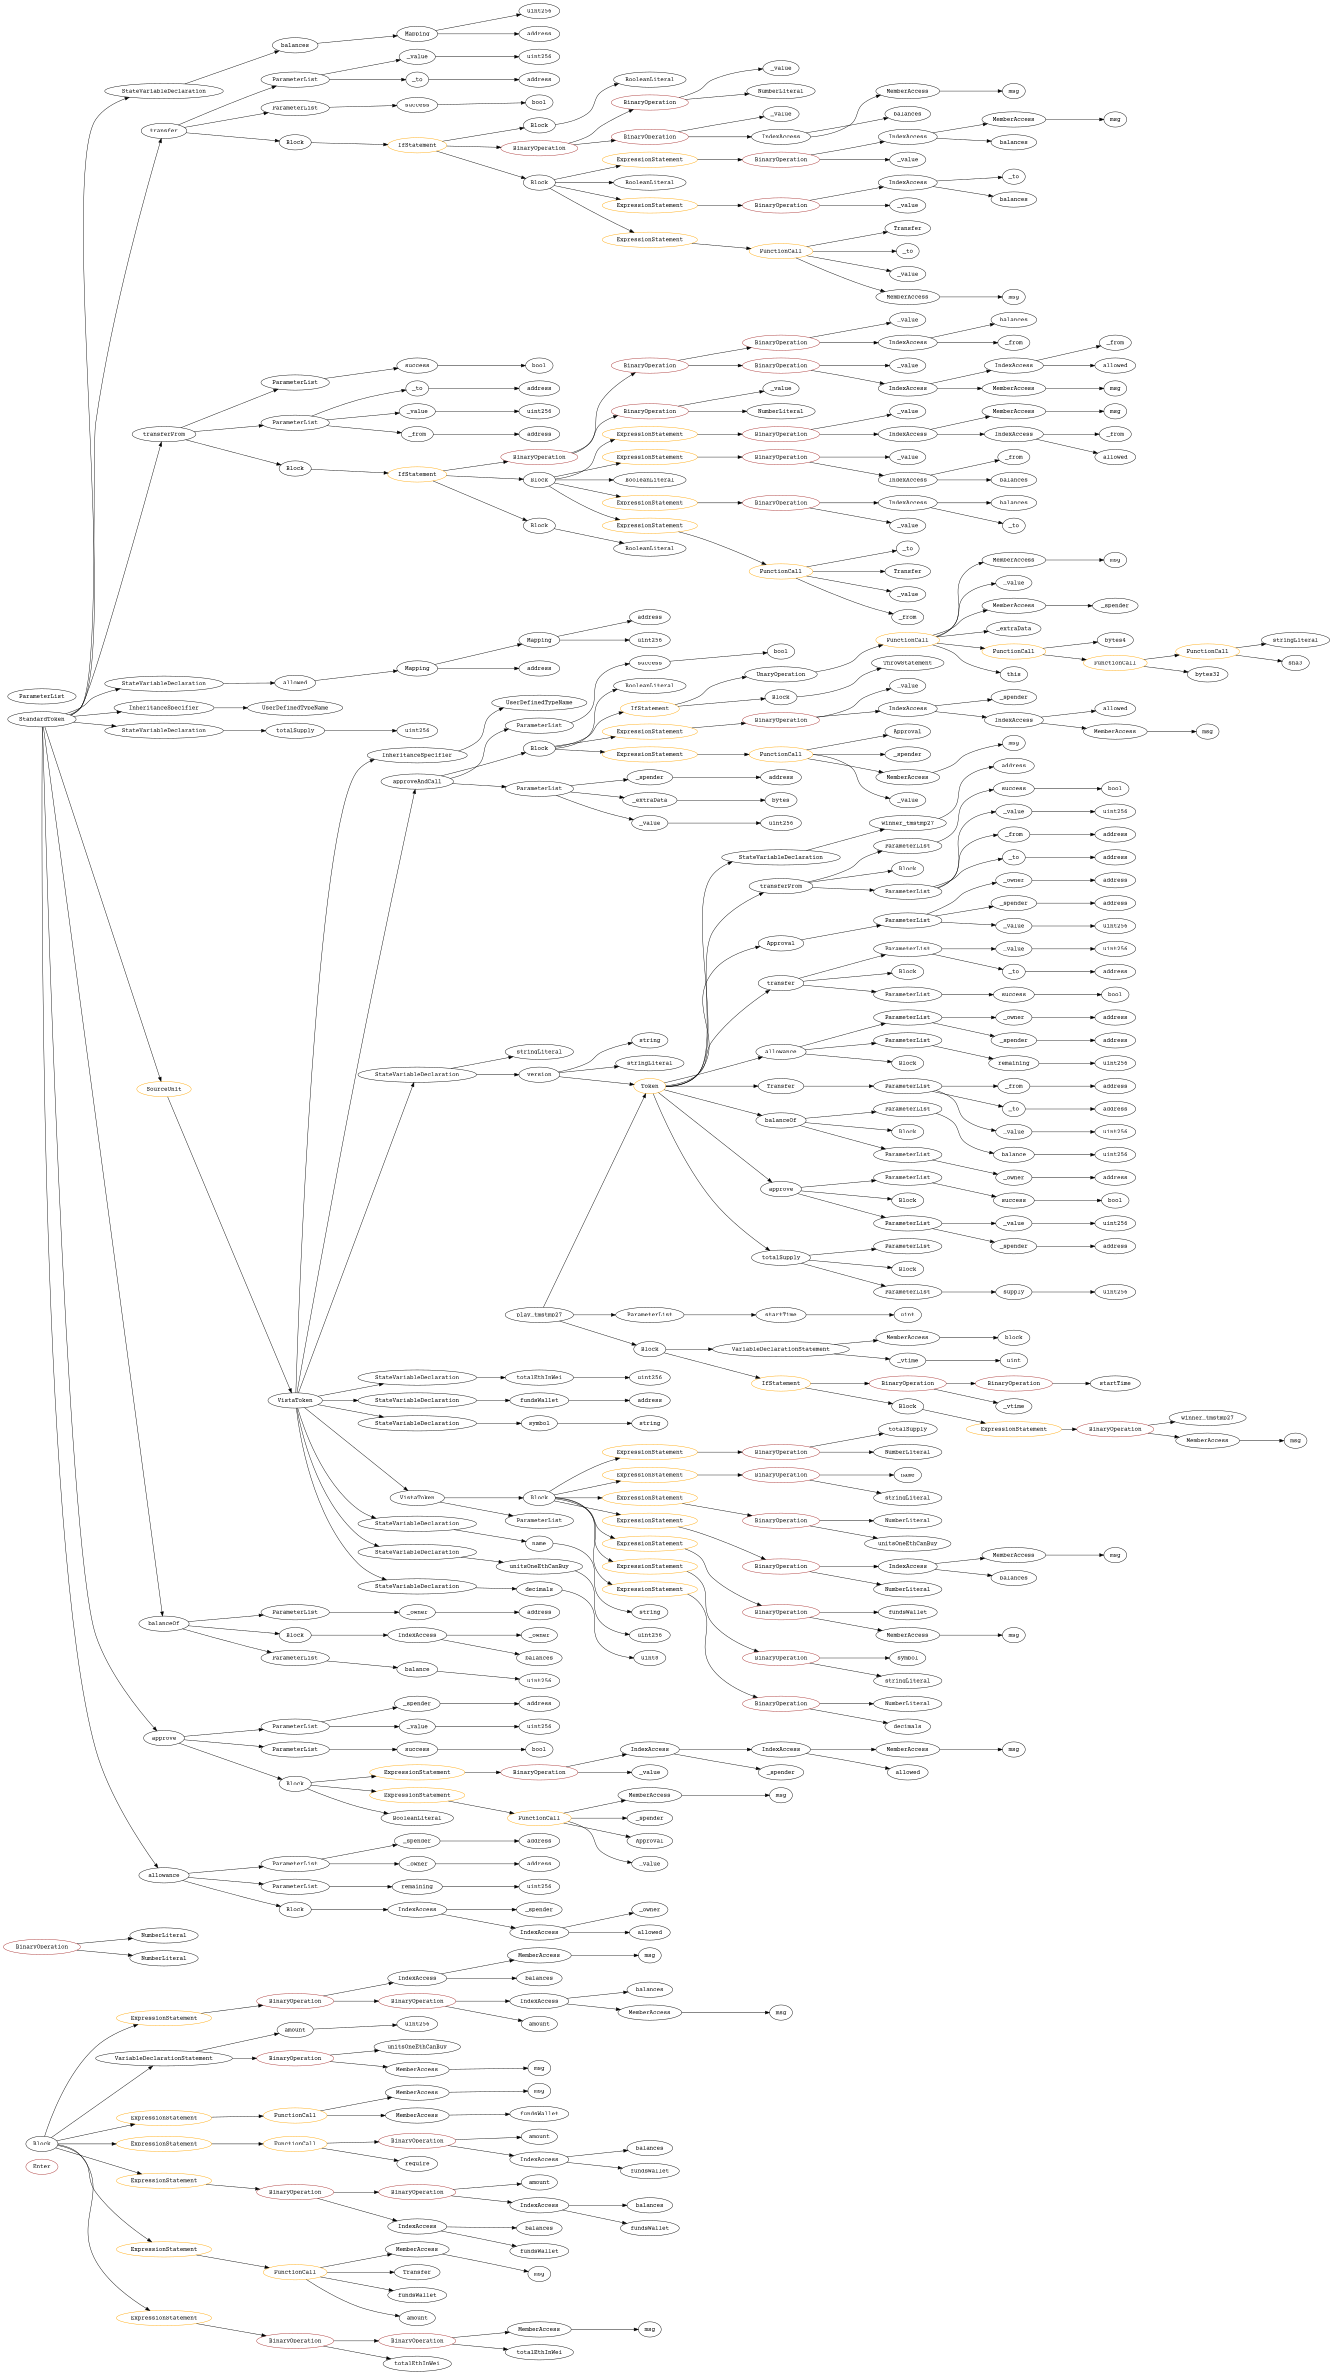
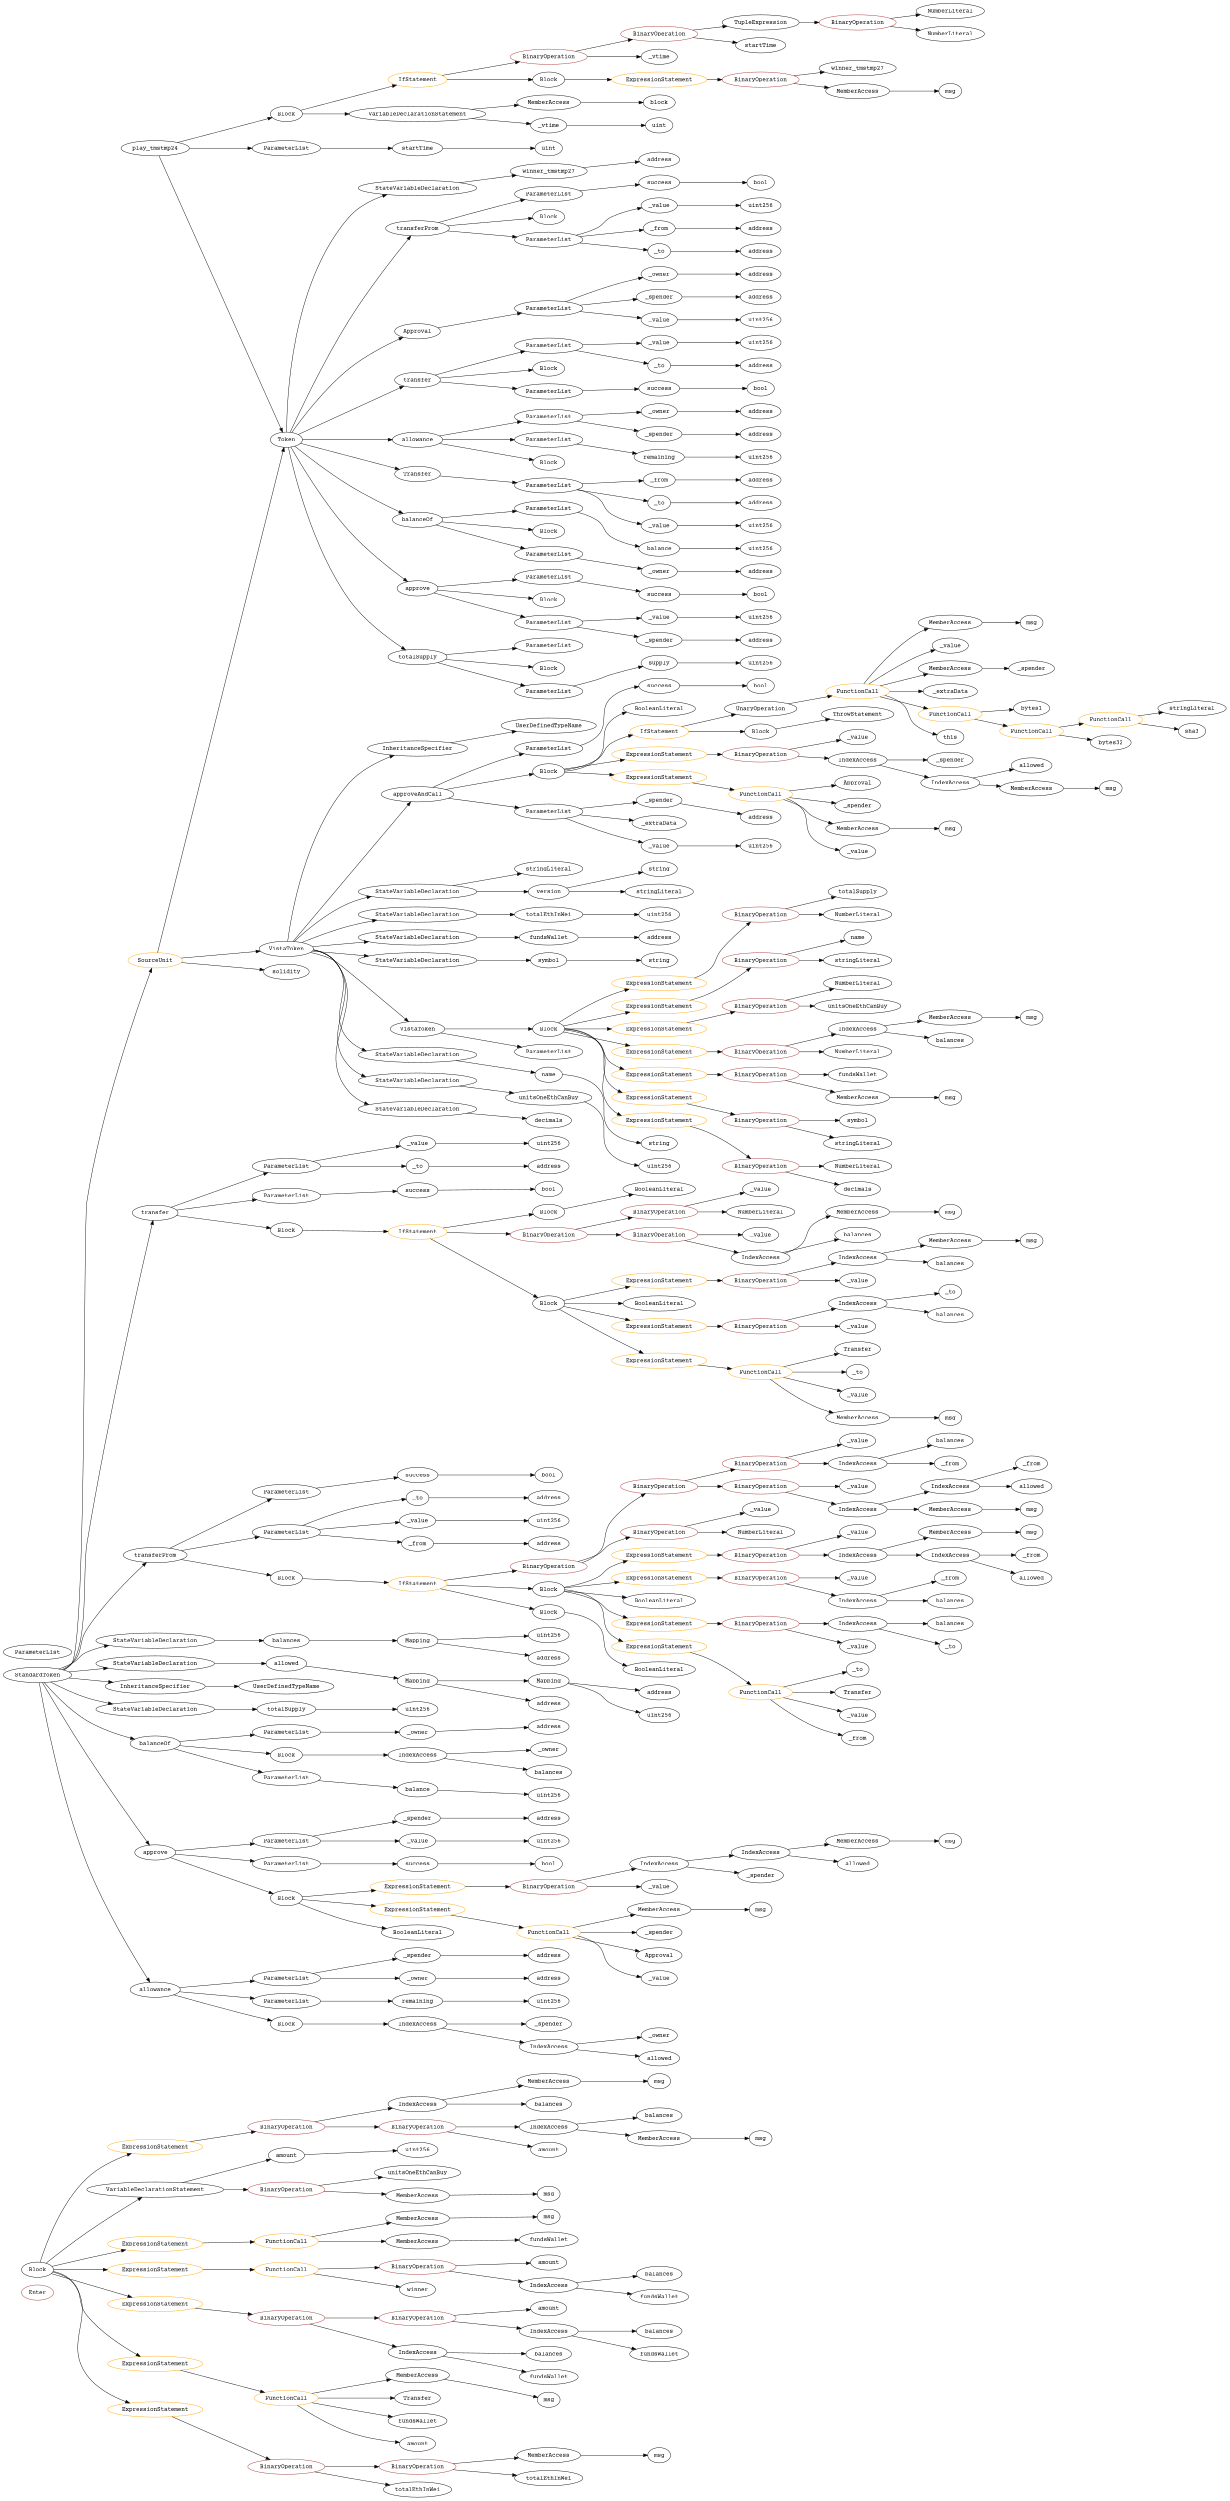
node "TupleExpression": added
node "bytes4": label "bytes4" -> "bytes1"
node "bytes": removed
node "solidity": added
edge "version" -> "Token": now "SourceUnit" -> "Token"
node "Token": color orange -> black
node "play_tmstmp27": label "play_tmstmp27" -> "play_tmstmp24"
node "uint8": removed
node "require": label "require" -> "winner"
